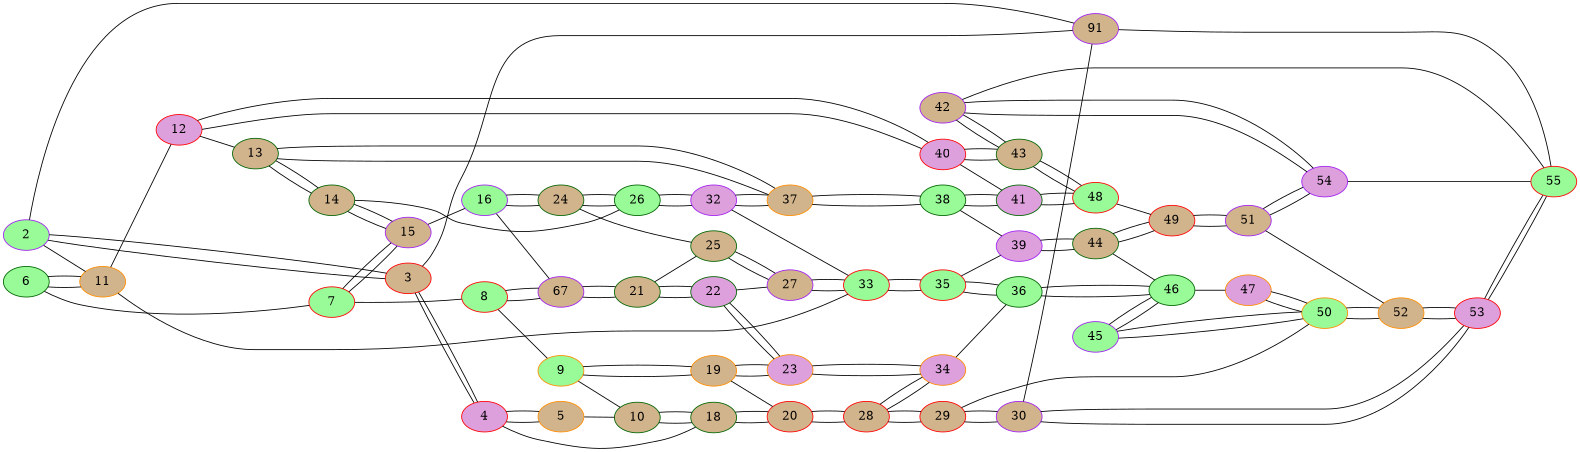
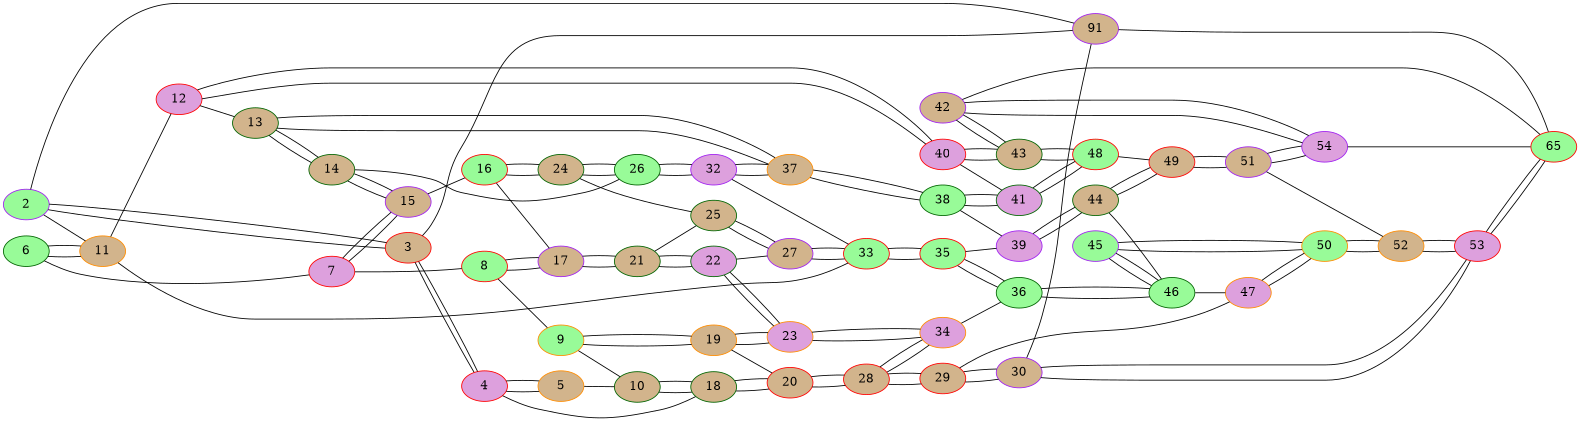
node "55": label "55" -> "65"
node "16": color purple -> red
node "67": label "67" -> "17"
node "7": fillcolor palegreen -> plum
edge "50" -- "29": now "47" -- "29"
